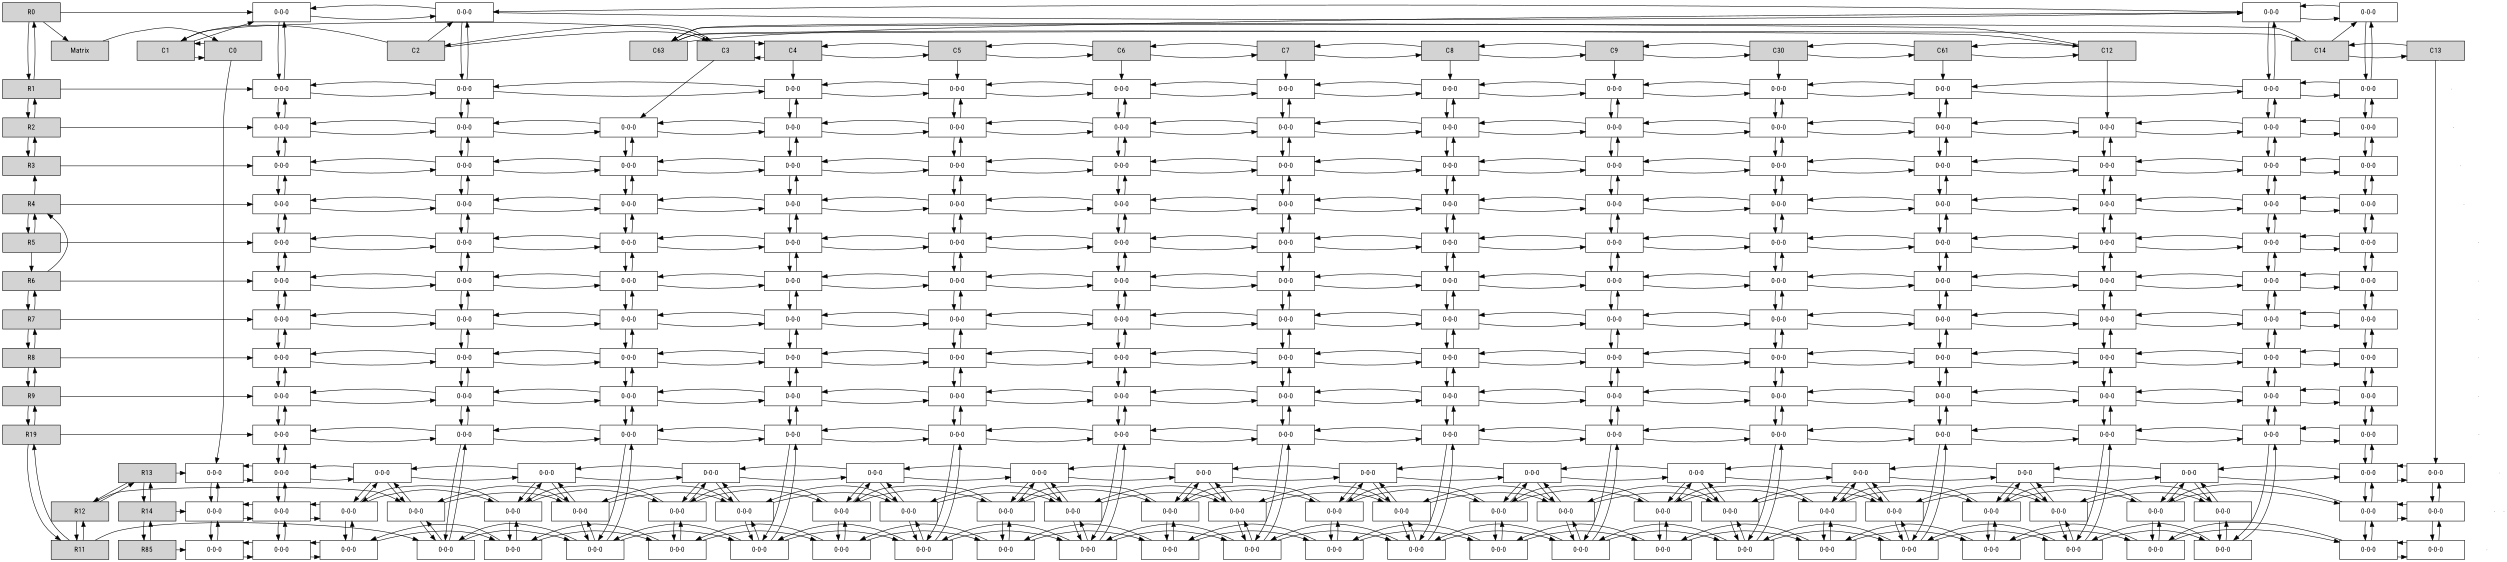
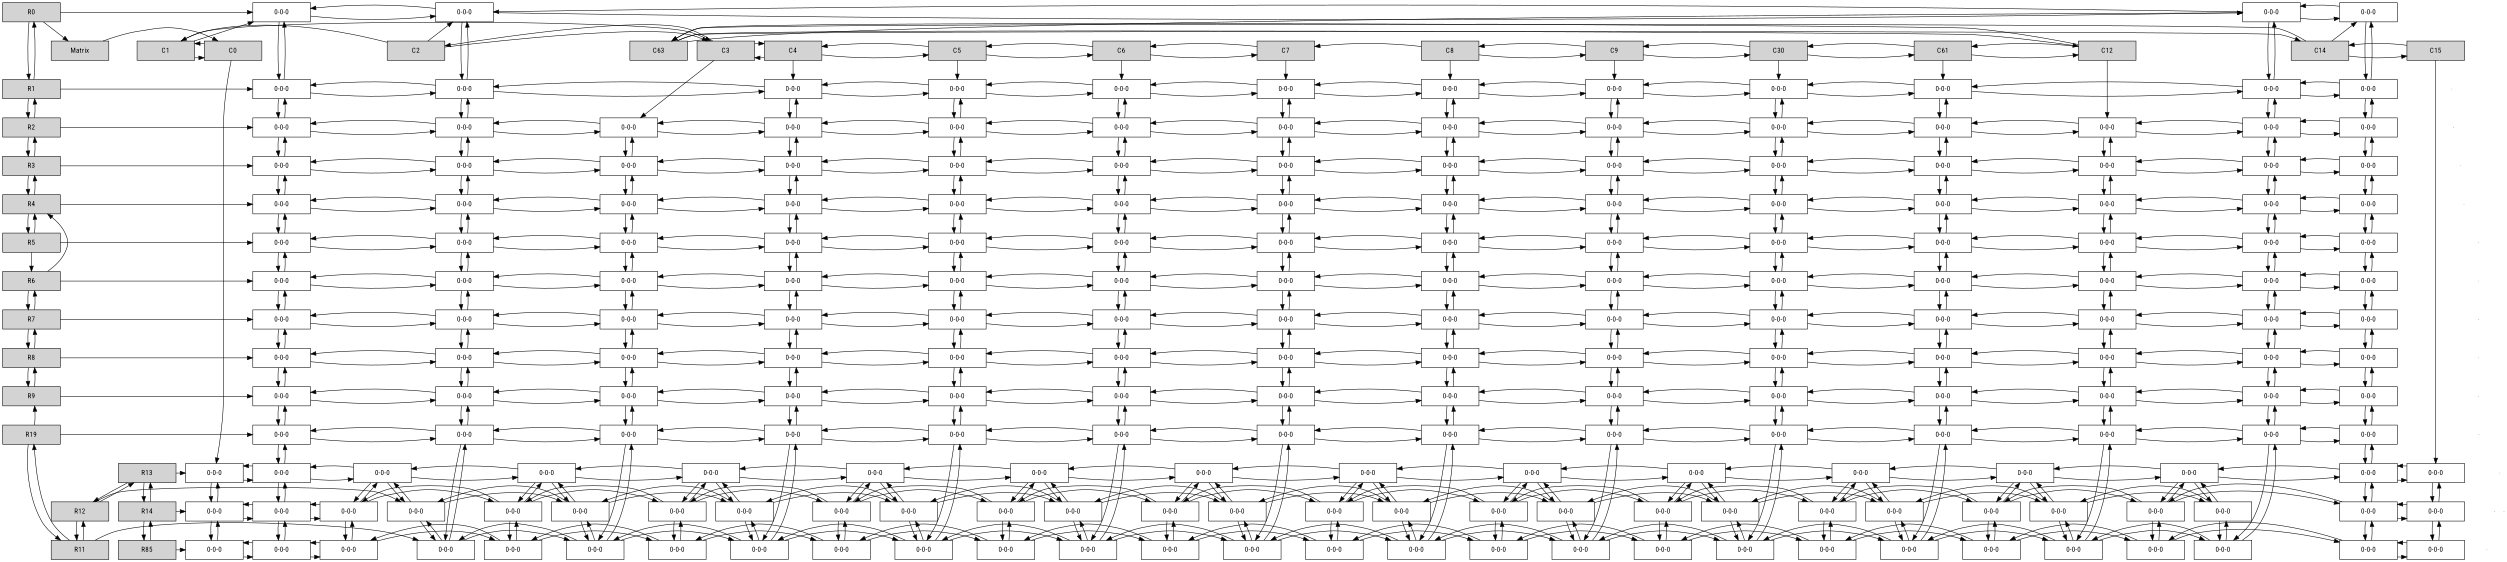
node "C13": label "C13" -> "C15"
edge "C7" -> "C8": removed
edge "R3" -> "R4": added
edge "R9" -> "R19": removed
